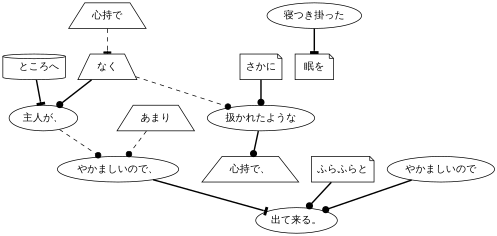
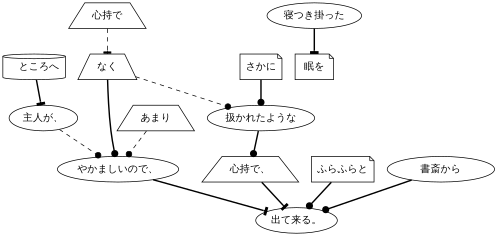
edge "なく" -> "主人が、": now "なく" -> "やかましいので、"
node "やかましいので": label "やかましいので" -> "書斎から"
edge "心持で、" -> "出て来る。": added
